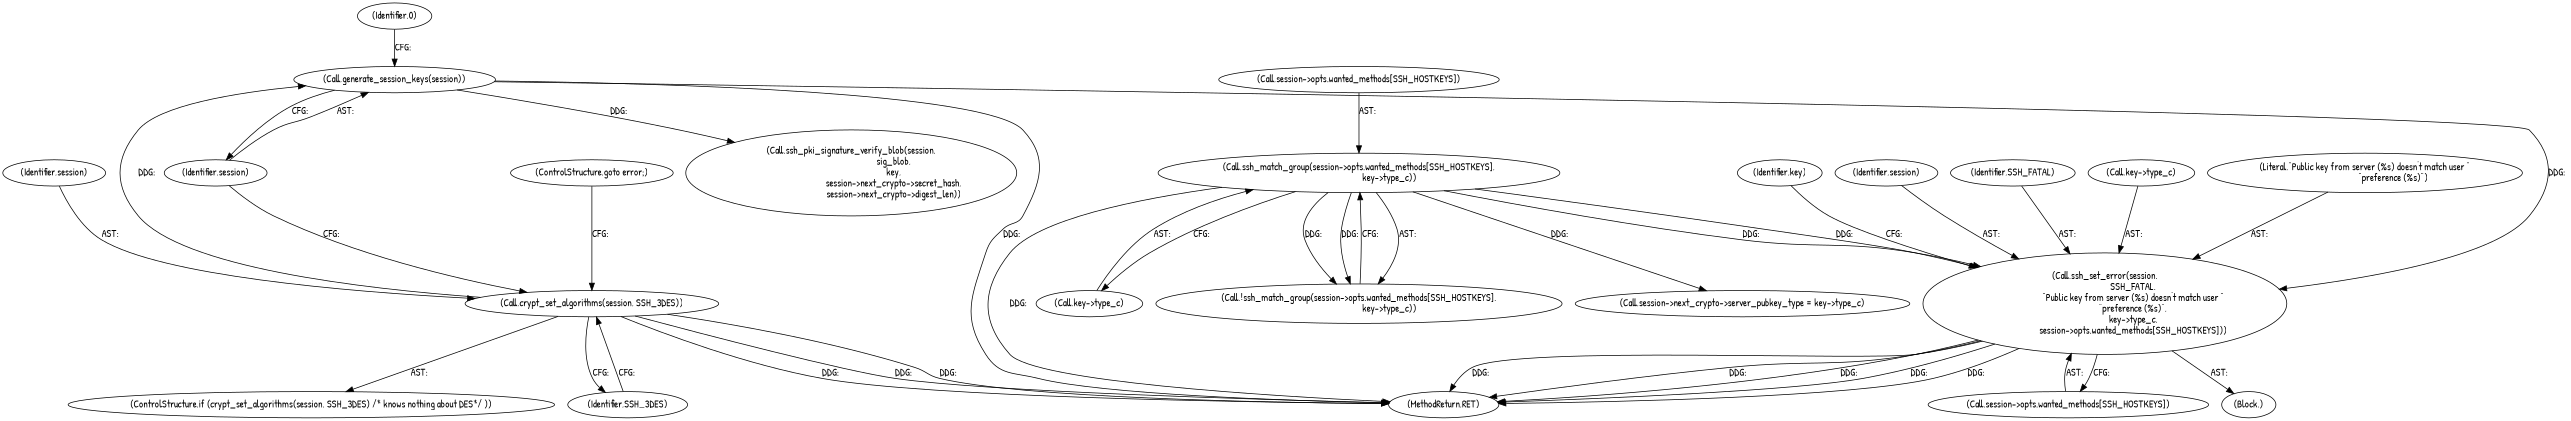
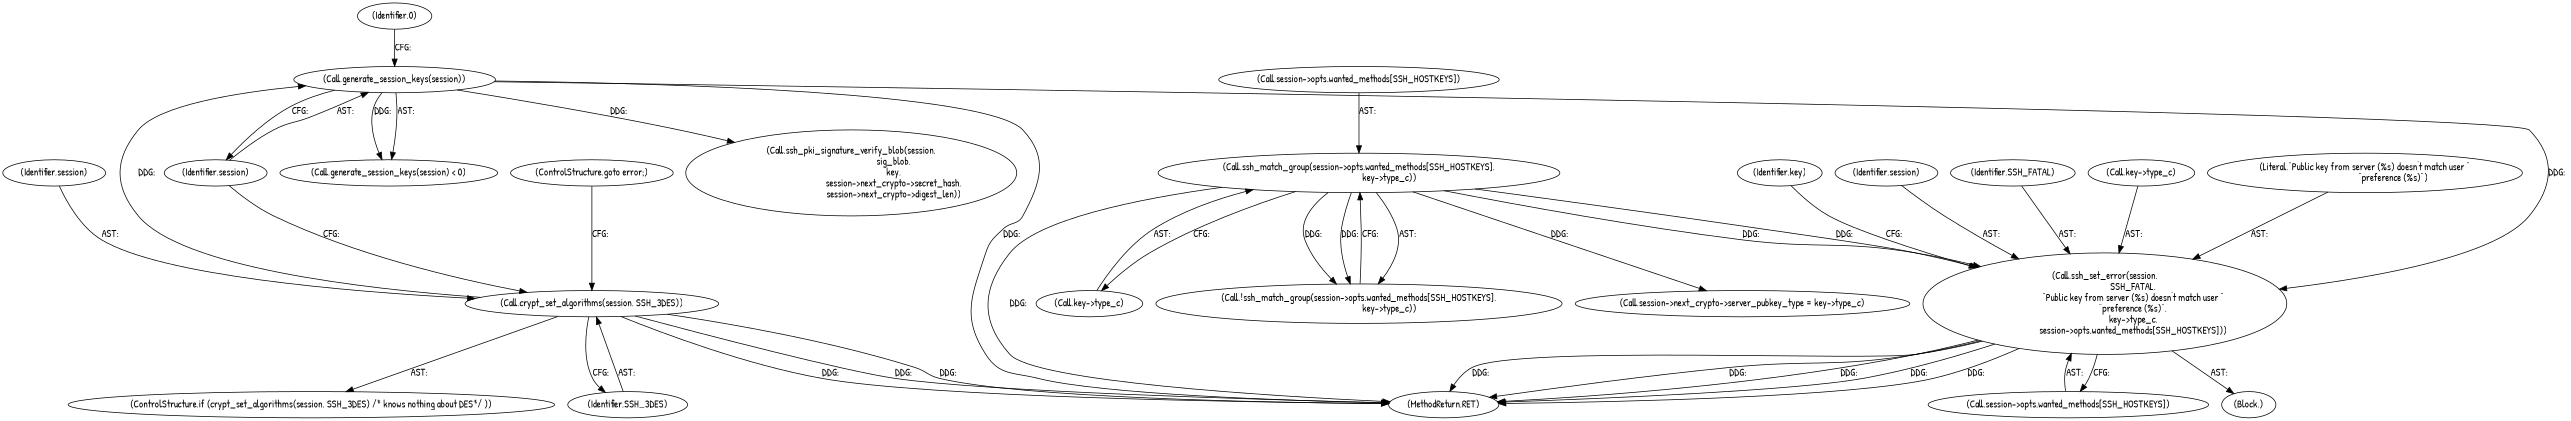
node "(Call,generate_session_keys(session) < 0)": added
edge "(Identifier,SSH_3DES)" -> "(Call,crypt_set_algorithms(session, SSH_3DES))": label "CFG: " -> "AST: "
